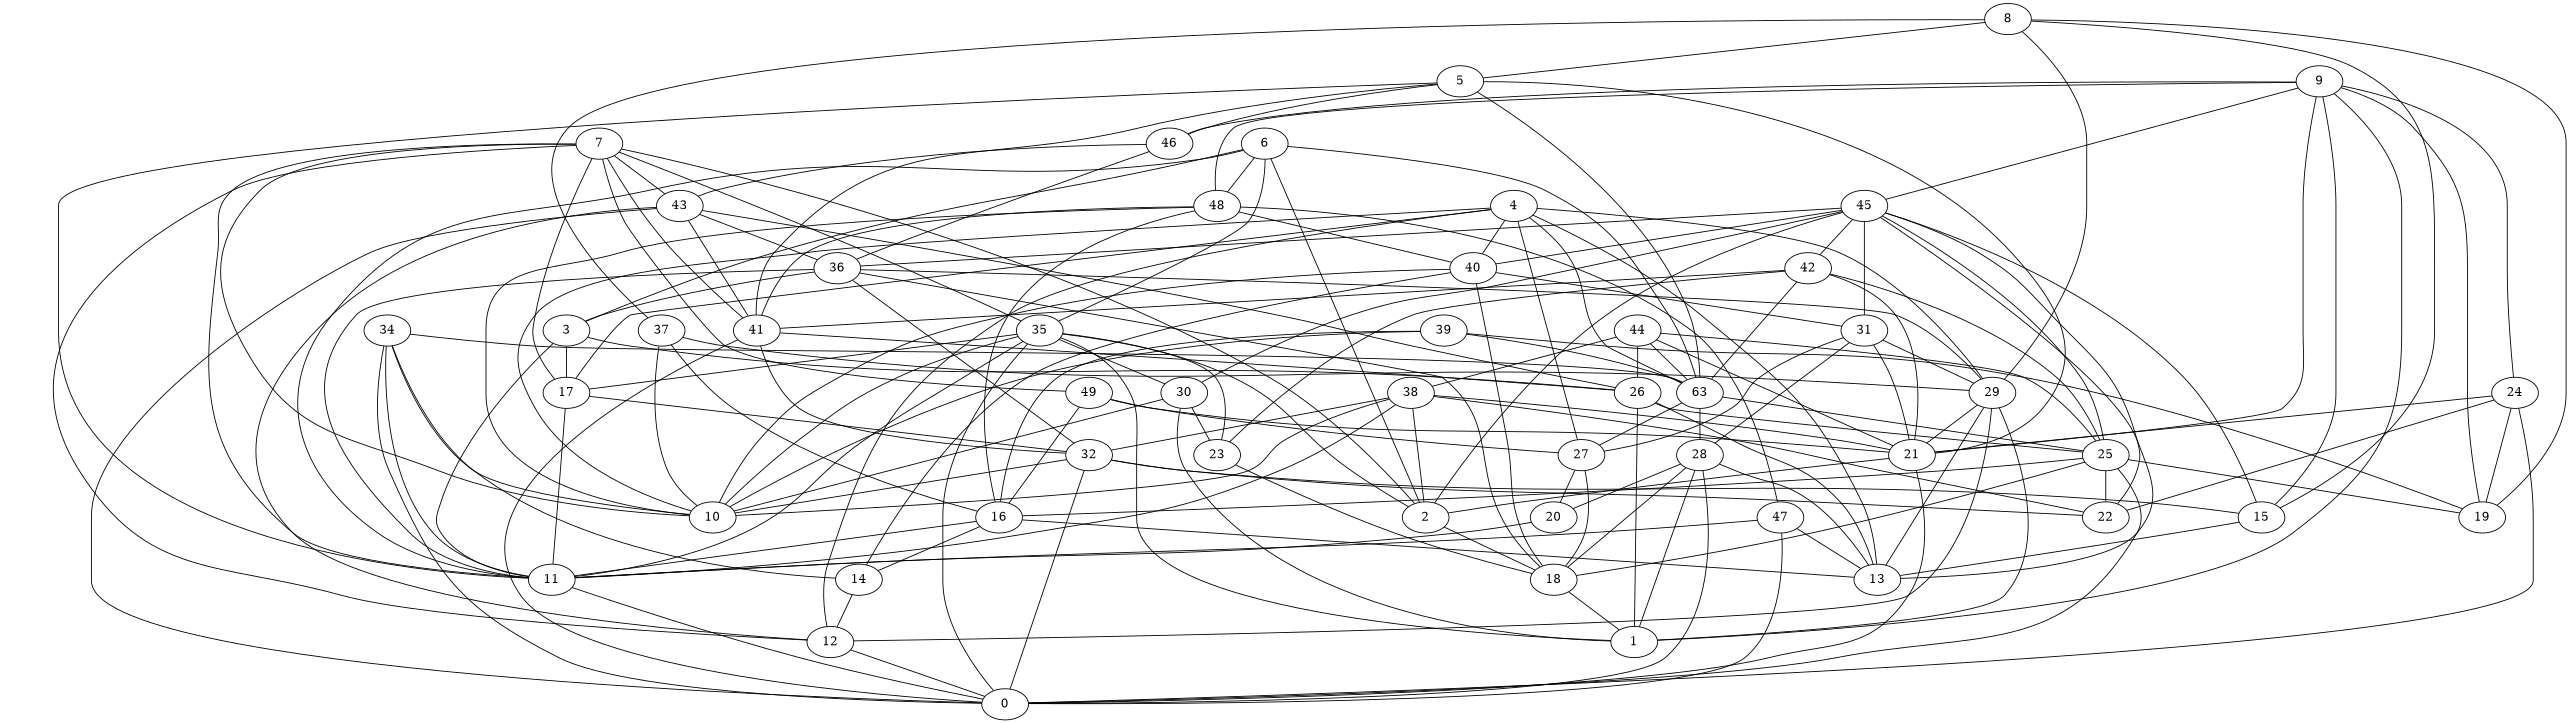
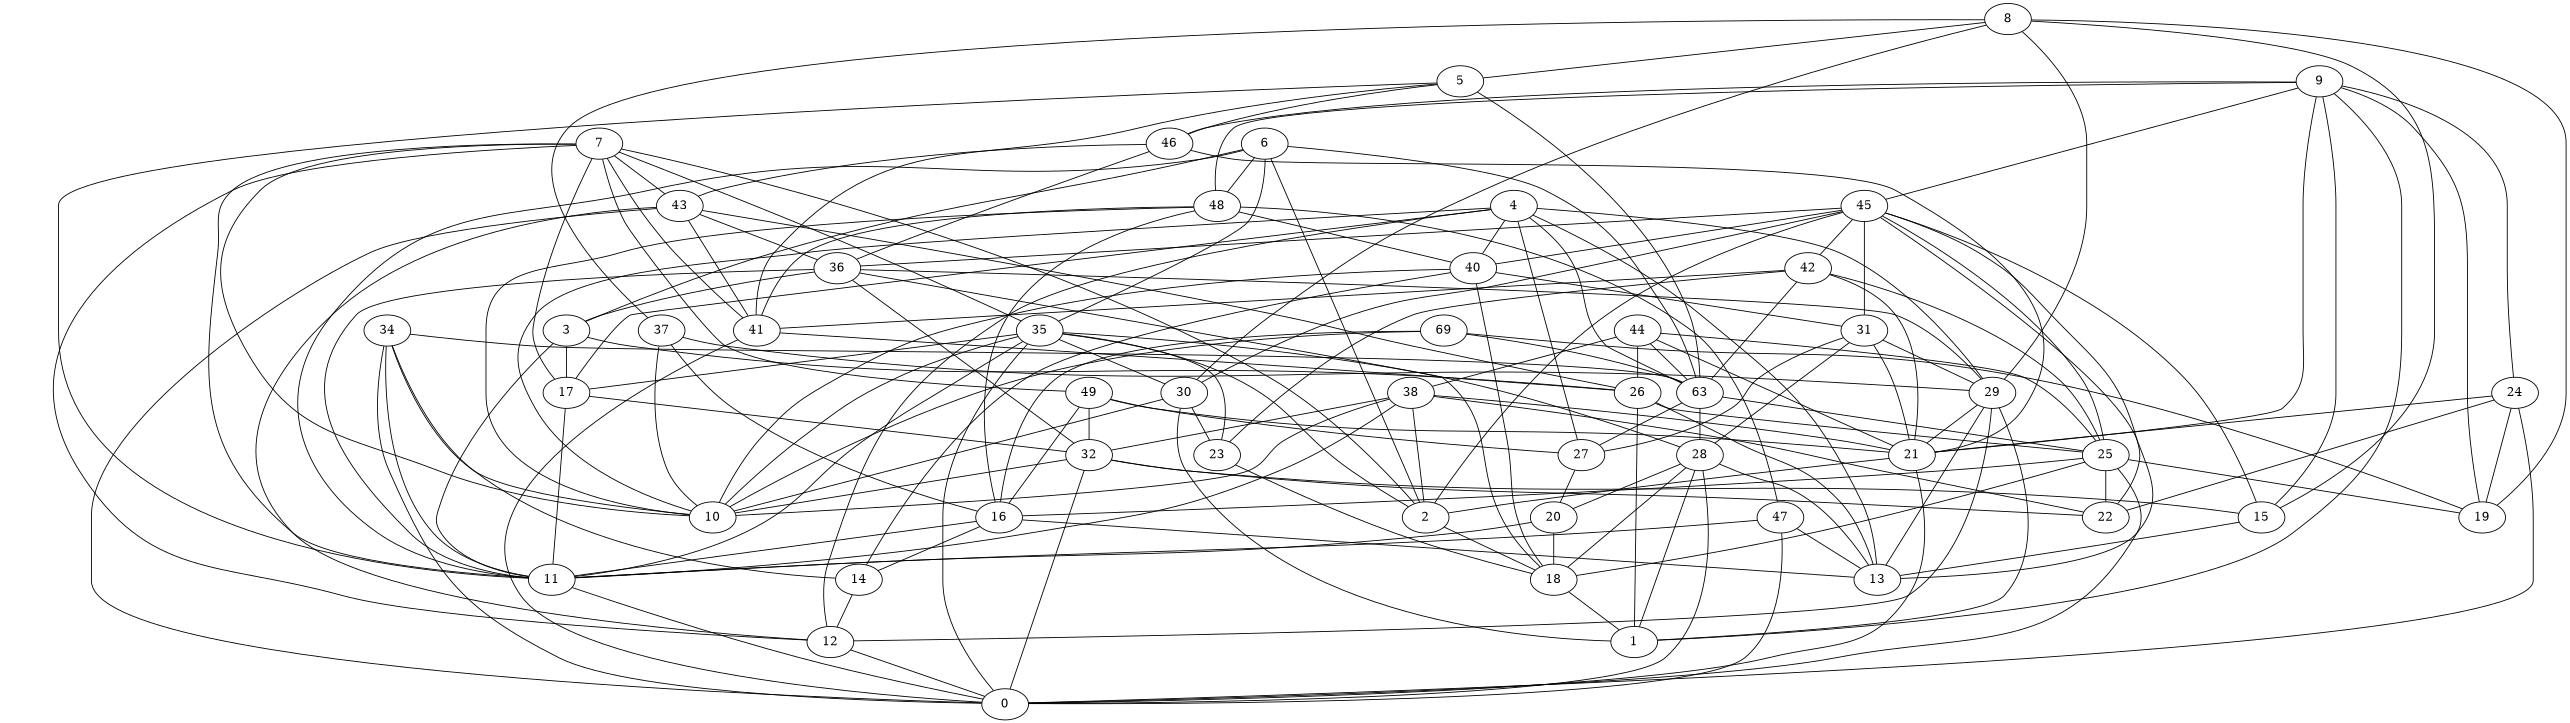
edge "8" -- "30": added
edge "5" -- "21": now "46" -- "21"
node "39": label "39" -> "69"
edge "41" -- "32": now "49" -- "32"
edge "27" -- "18": now "20" -- "18"
edge "35" -- "1": now "35" -- "28"
